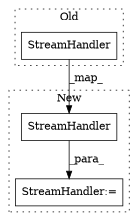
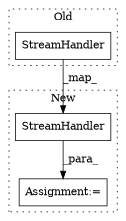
node "StreamHandler:=": label "StreamHandler:=" -> "Assignment:="
